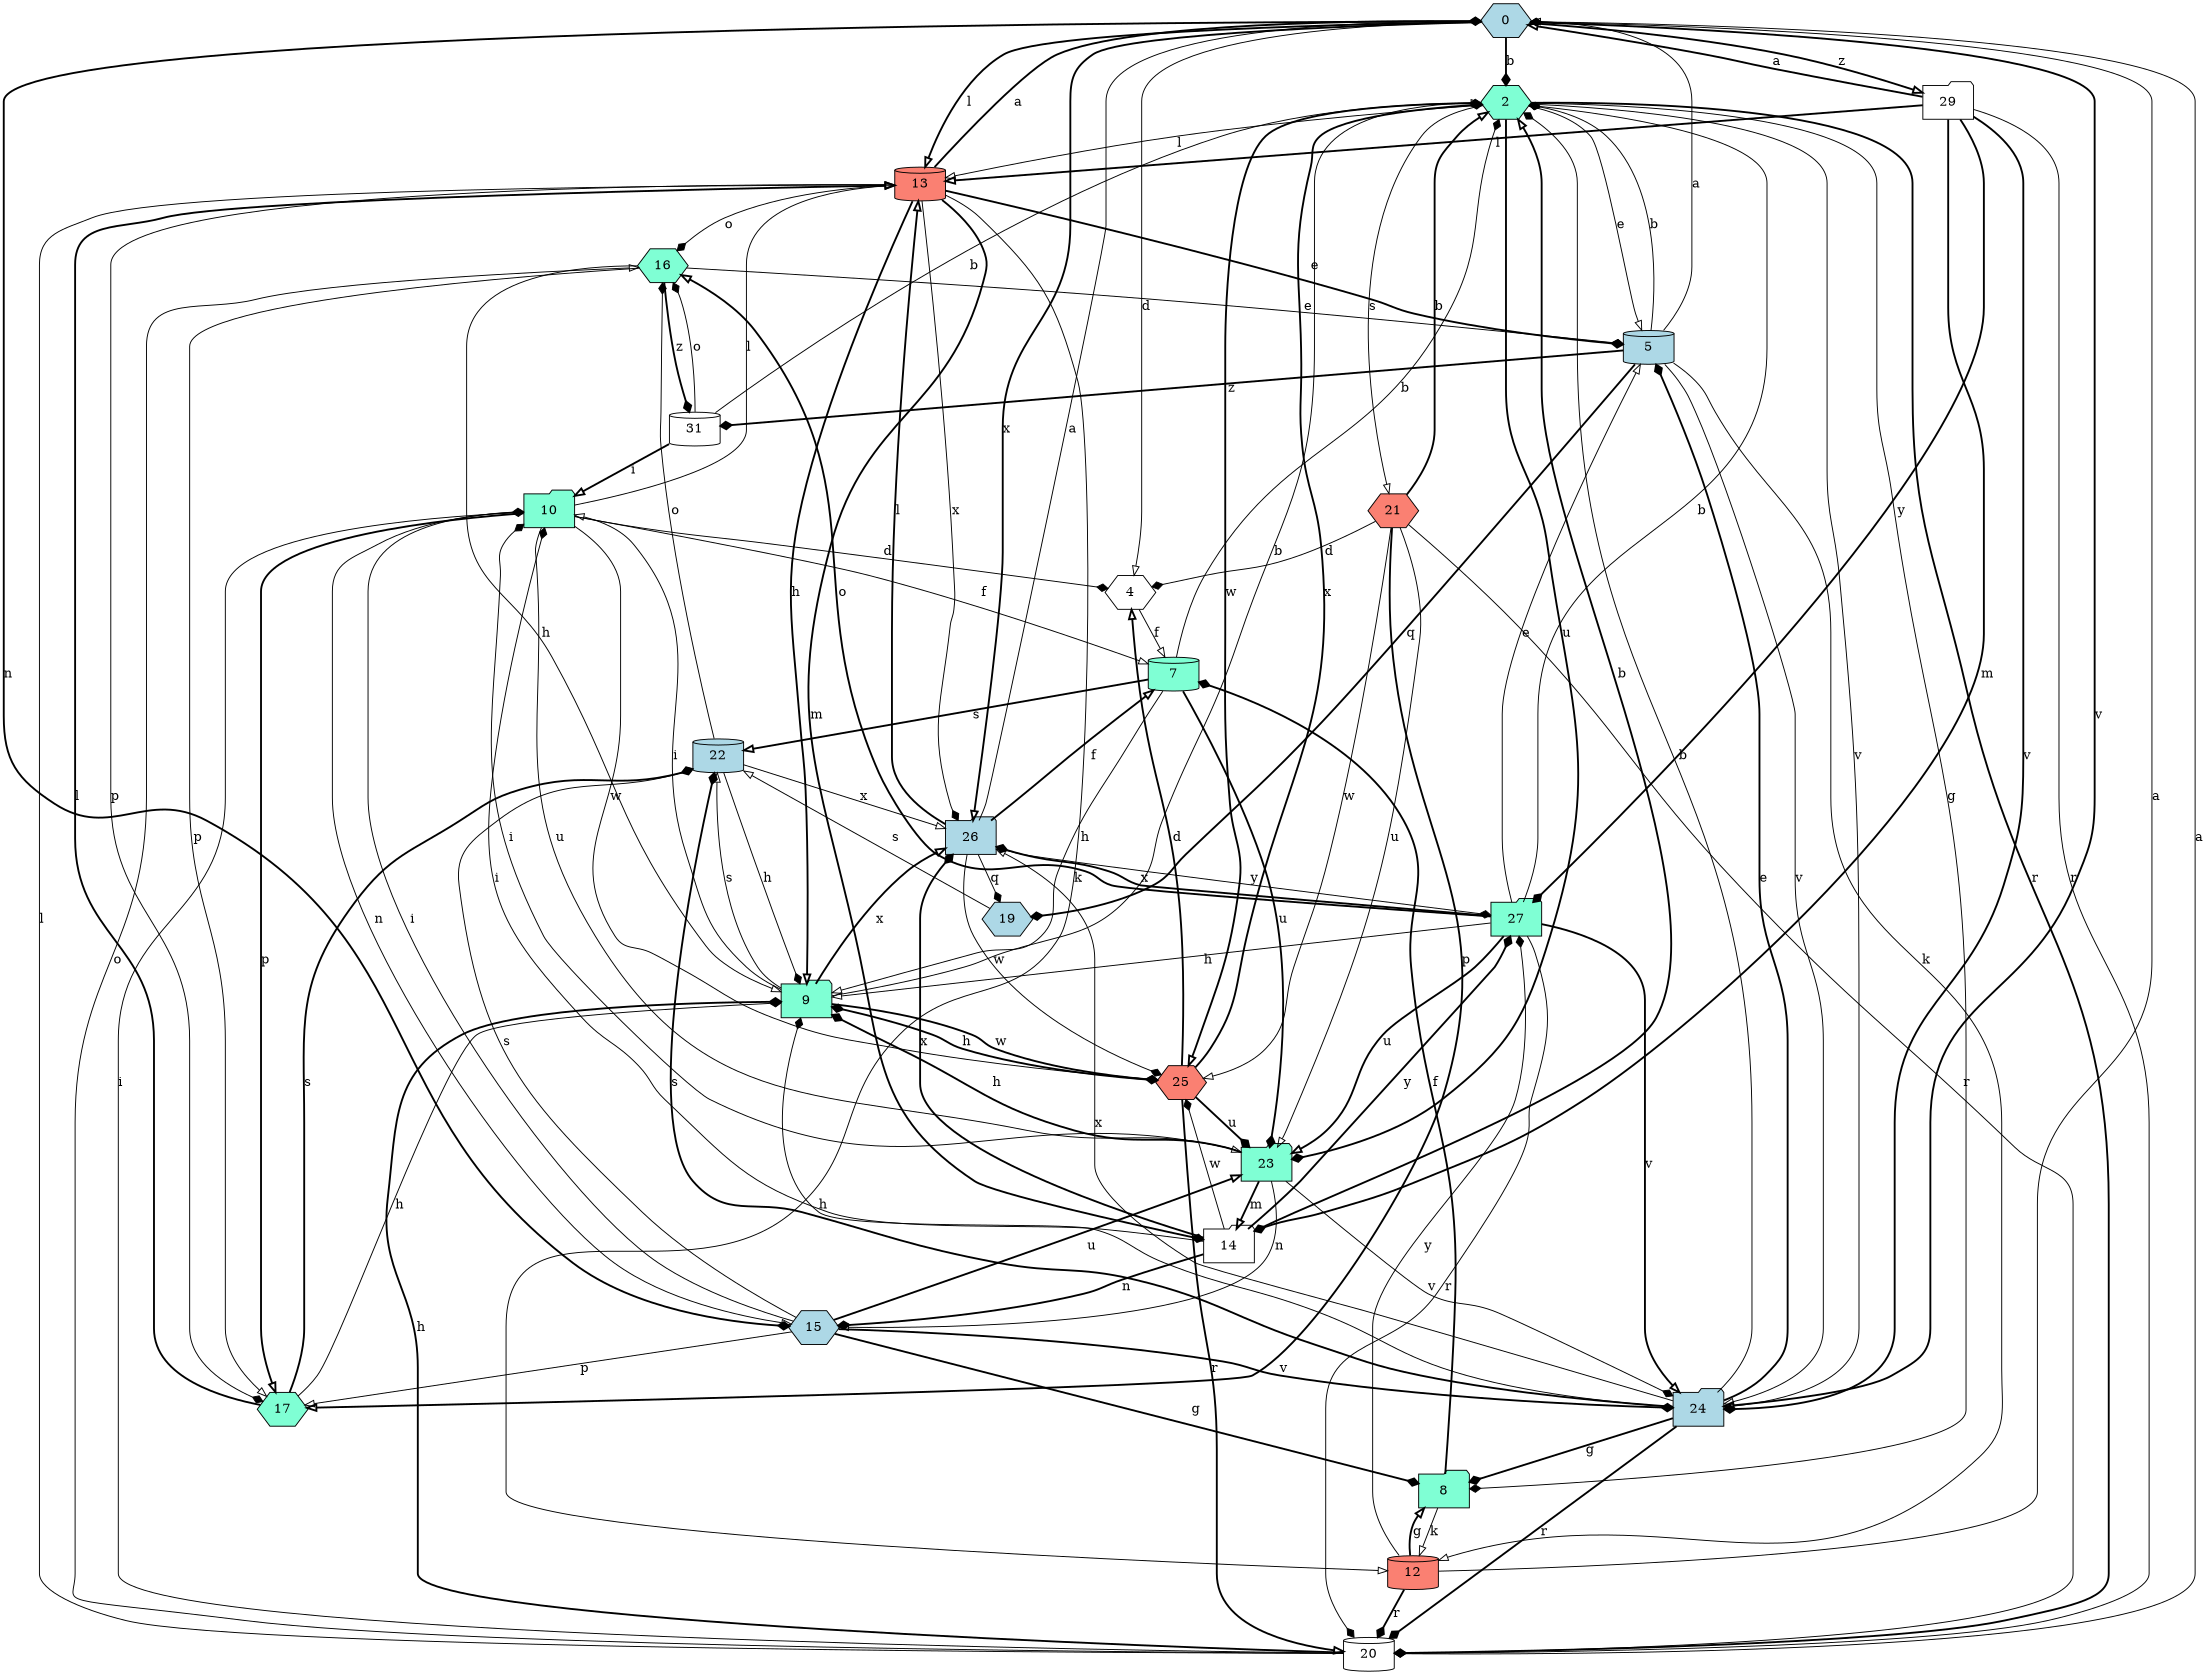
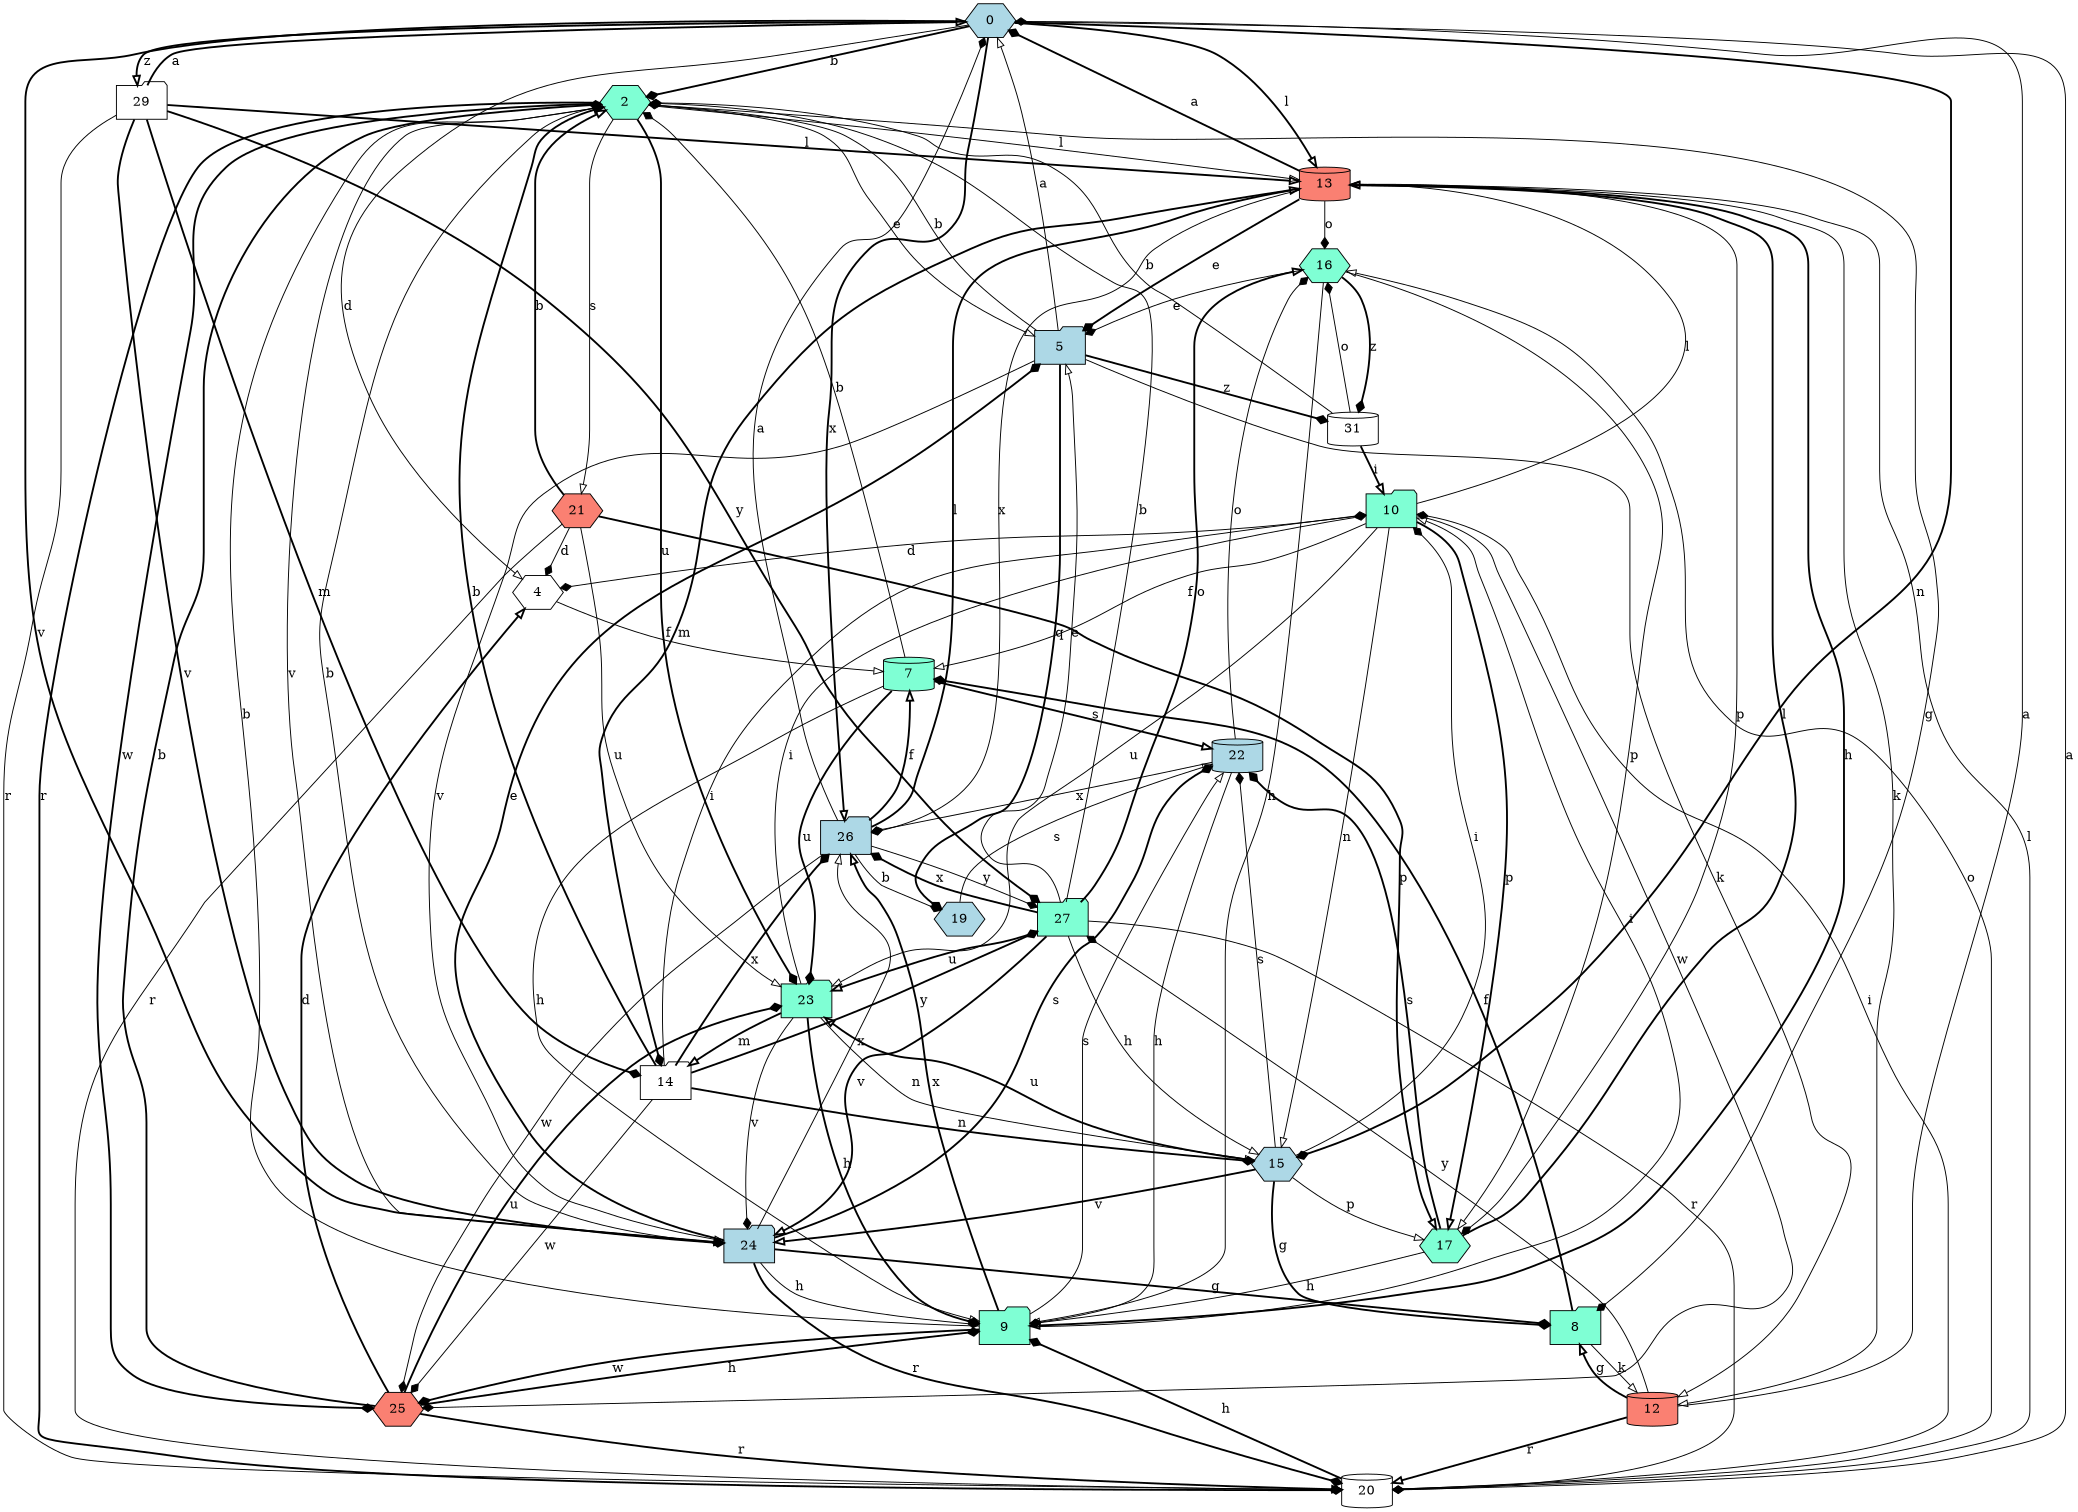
node "5": shape cylinder -> folder
edge "2" -> "25": arrowhead onormal -> diamond
edge "25" -> "2": label "x" -> "b"
edge "22" -> "26": arrowhead onormal -> diamond
edge "21" -> "25": removed, label "w"
edge "26" -> "19": label "q" -> "b"
edge "20" -> "0": reversed
edge "27" -> "9": now "27" -> "15"
edge "15" -> "24": arrowhead diamond -> onormal
edge "12" -> "20": arrowhead diamond -> onormal
